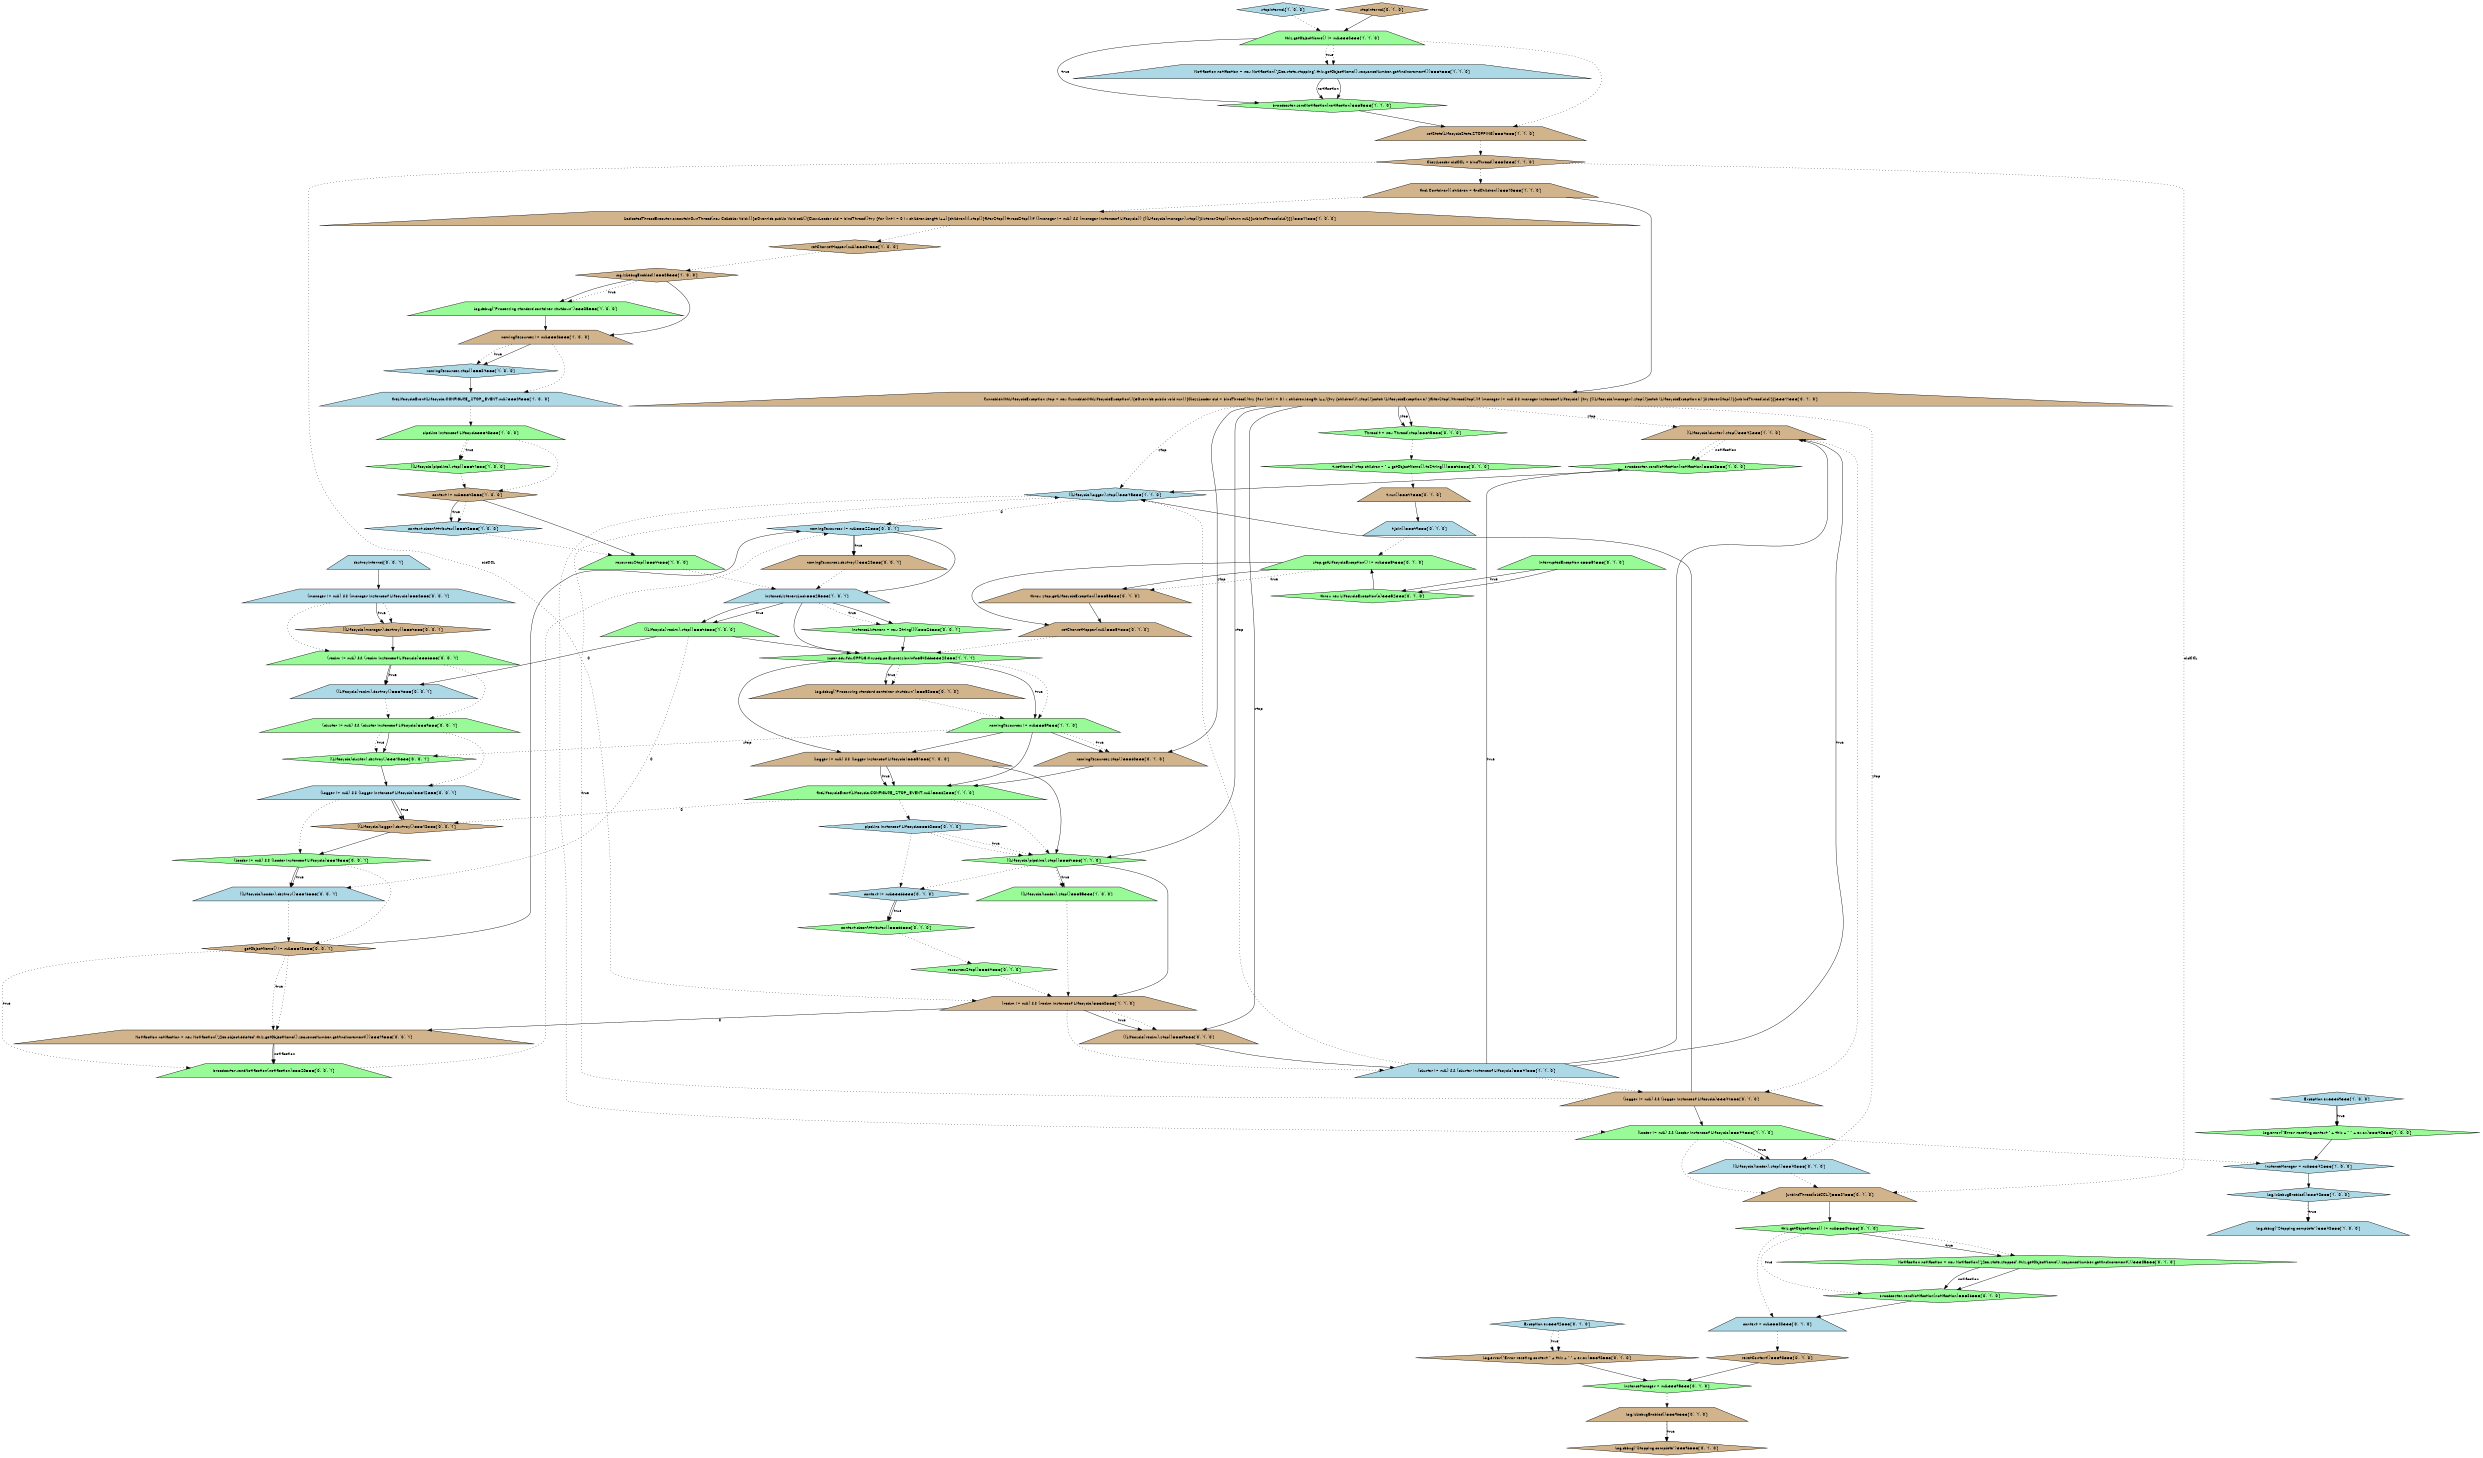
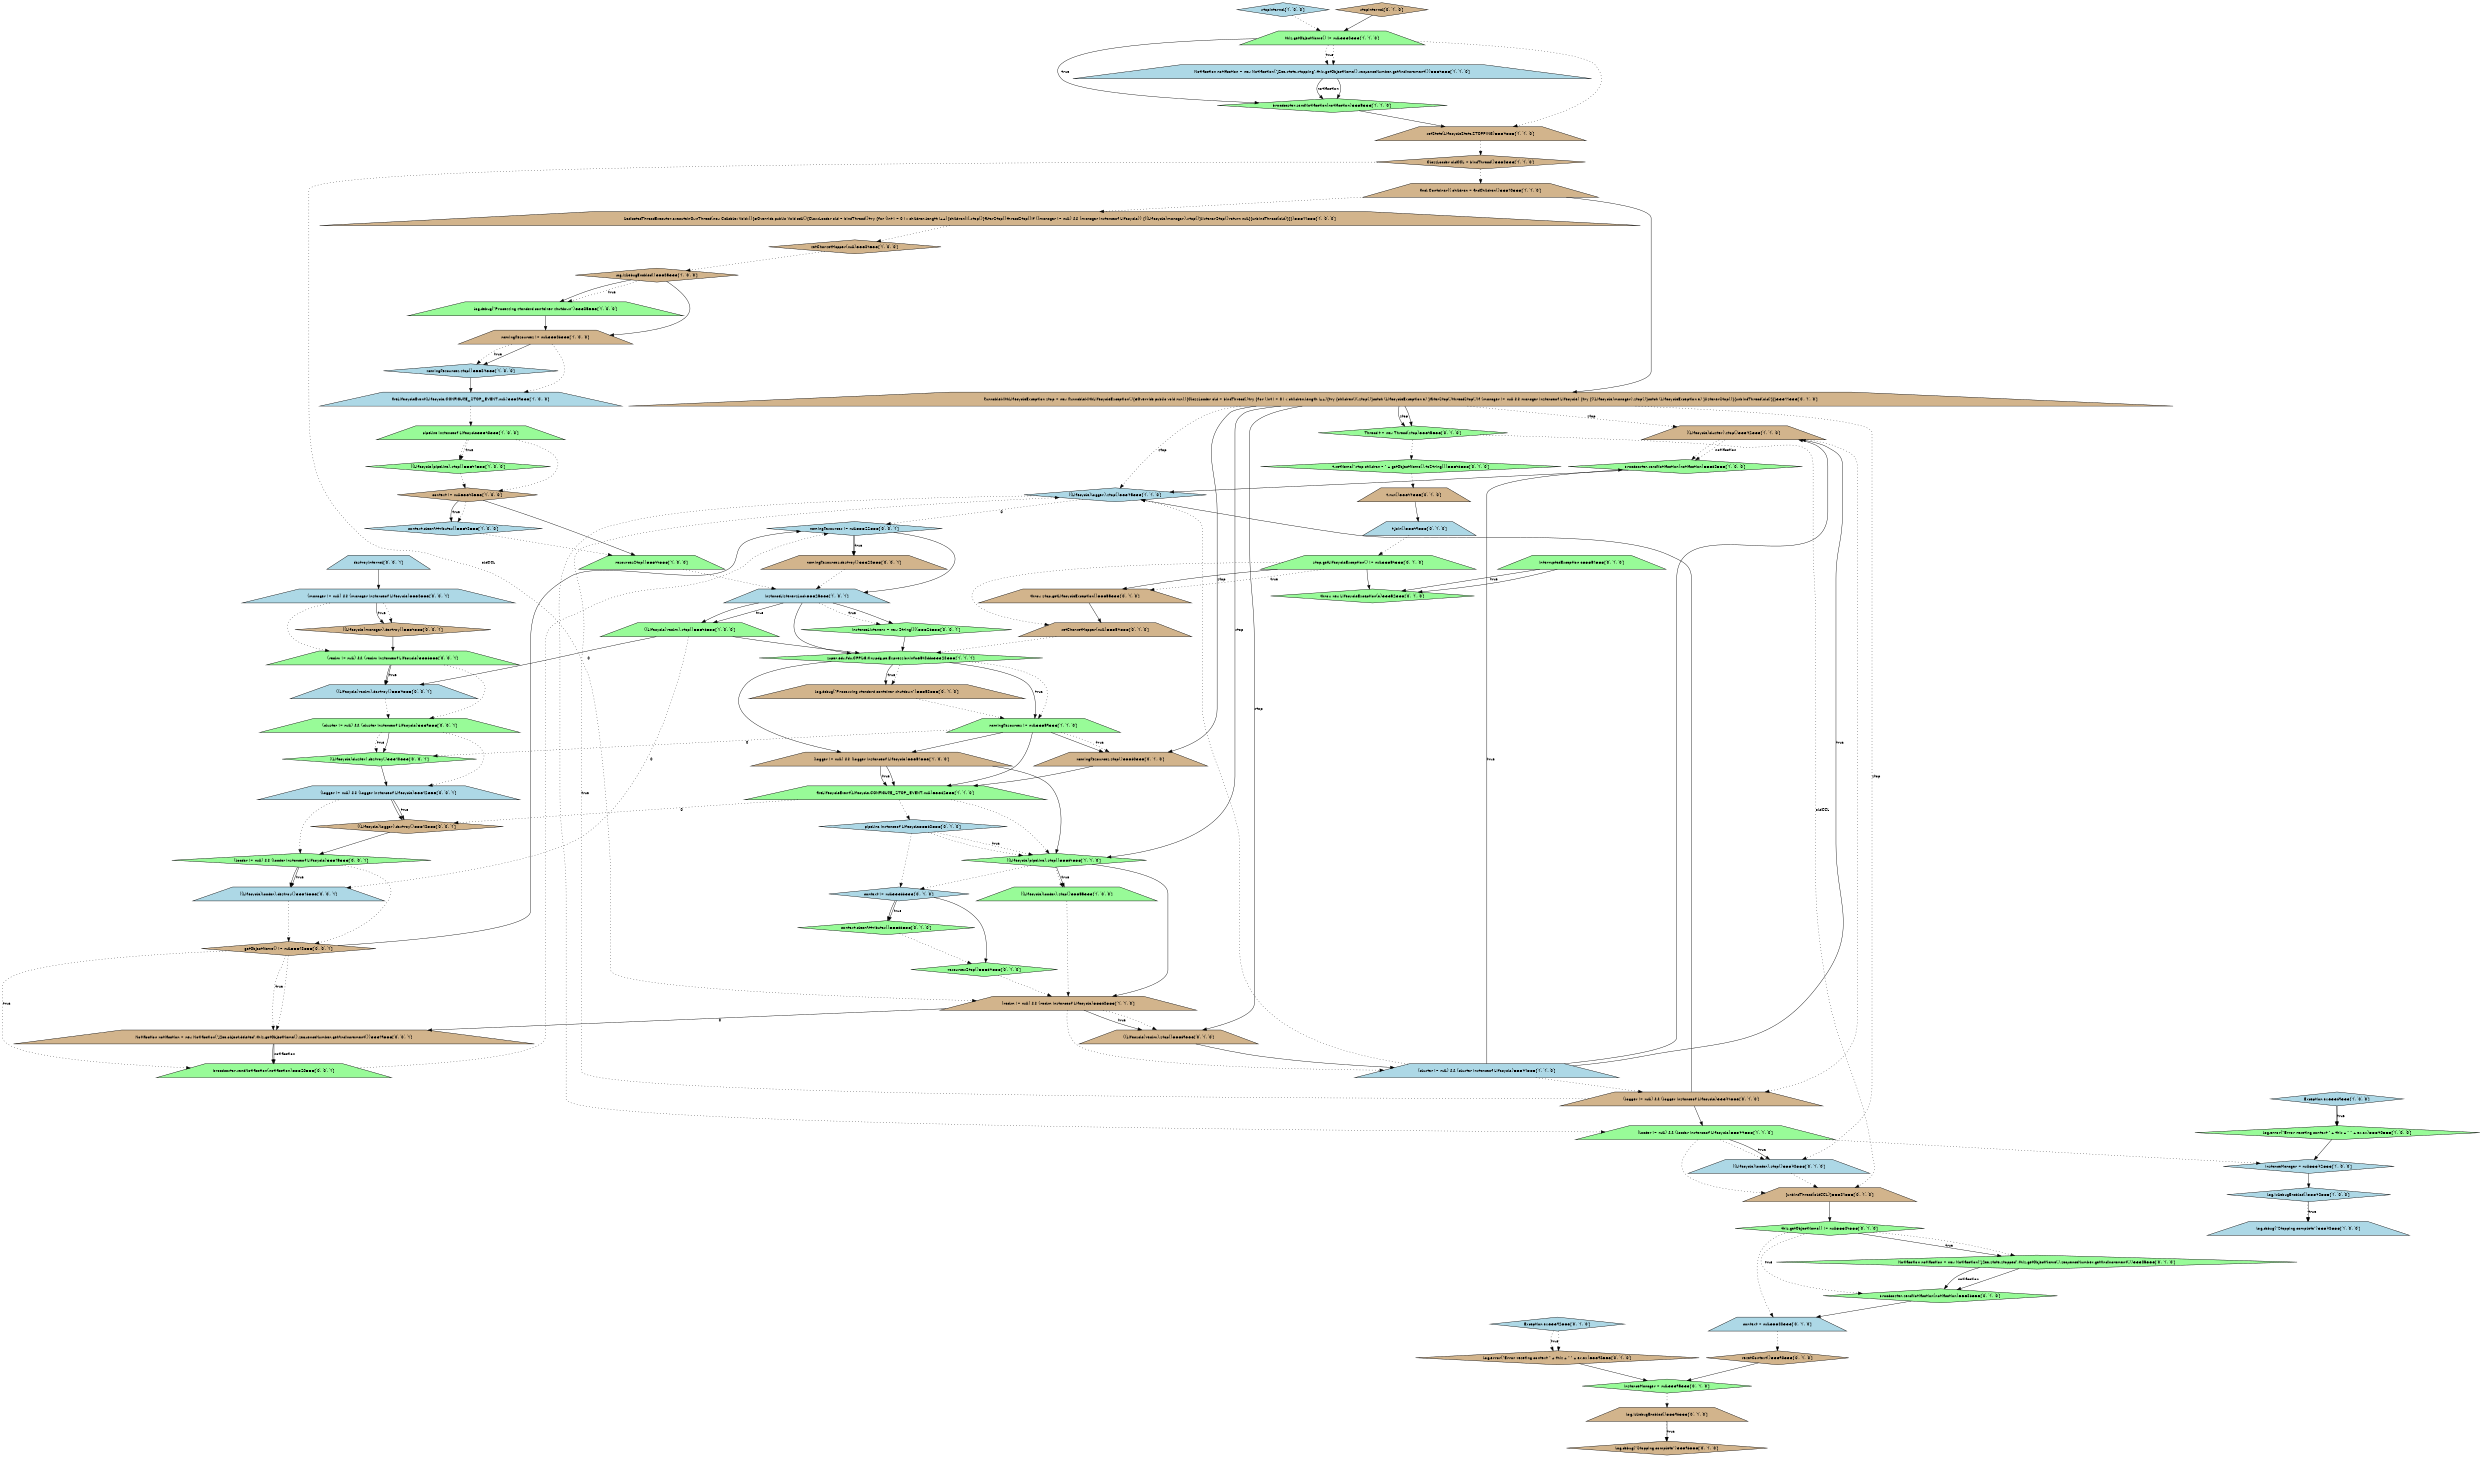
edge "ClassLoader oldCCL = bindThread()@@@8@@@['1', '1', '0']" -> "{unbindThread(oldCCL)}@@@81@@@['0', '1', '0']": now "Thread t = new Thread(stop)@@@45@@@['0', '1', '0']" -> "{unbindThread(oldCCL)}@@@81@@@['0', '1', '0']"
edge "stop.getLifecycleException() != null@@@54@@@['0', '1', '0']" -> "setCharsetMapper(null)@@@57@@@['0', '1', '0']": style solid -> dotted
edge "throw new LifecycleException(e)@@@52@@@['0', '1', '0']" -> "stop.getLifecycleException() != null@@@54@@@['0', '1', '0']": reversed
edge "namingResources != null@@@59@@@['1', '1', '0']" -> "((Lifecycle)cluster).destroy()@@@10@@@['0', '0', '1']": label "stop" -> "0"
edge "context != null@@@66@@@['0', '1', '0']" -> "resourcesStop()@@@67@@@['0', '1', '0']": added
